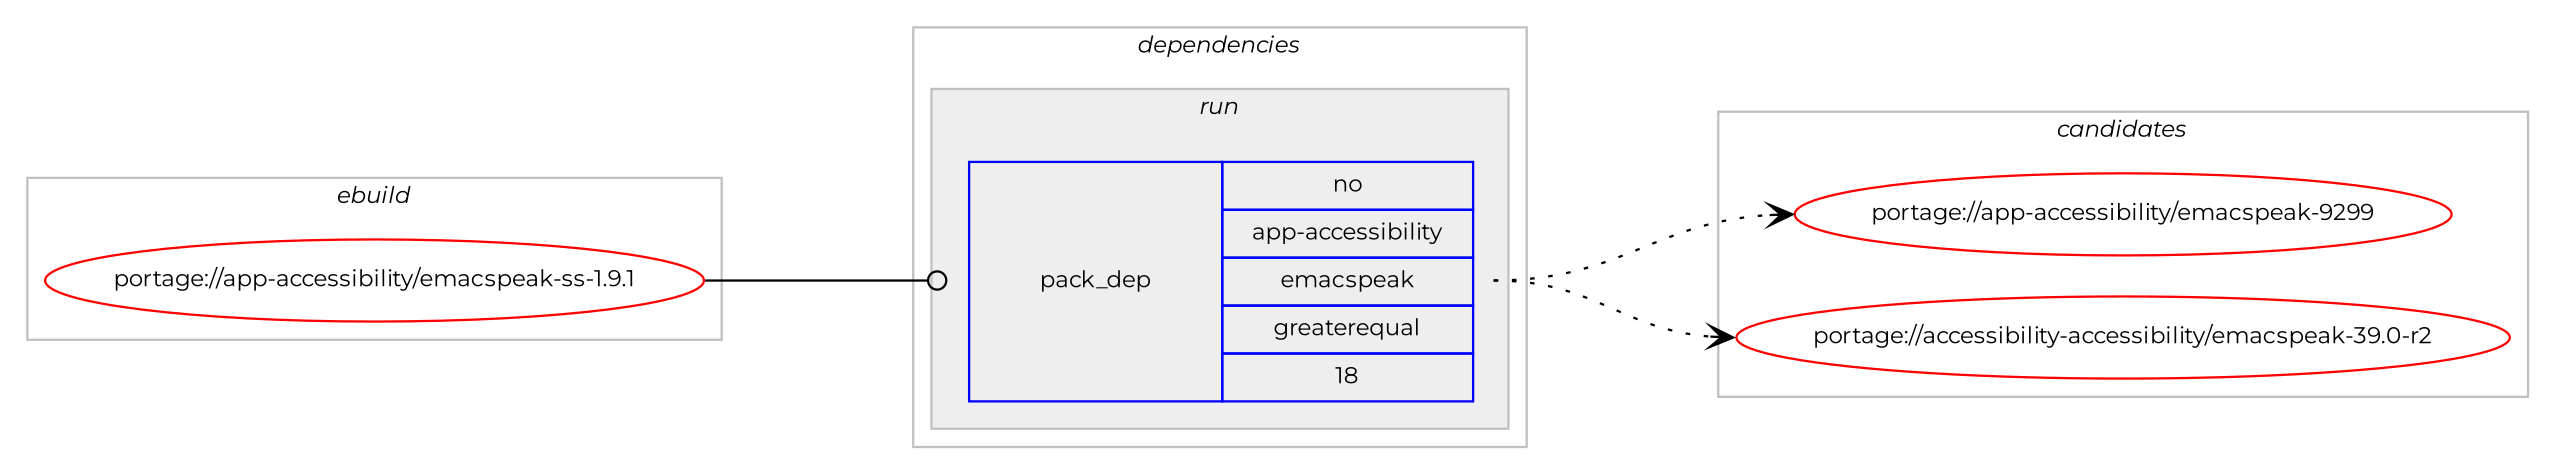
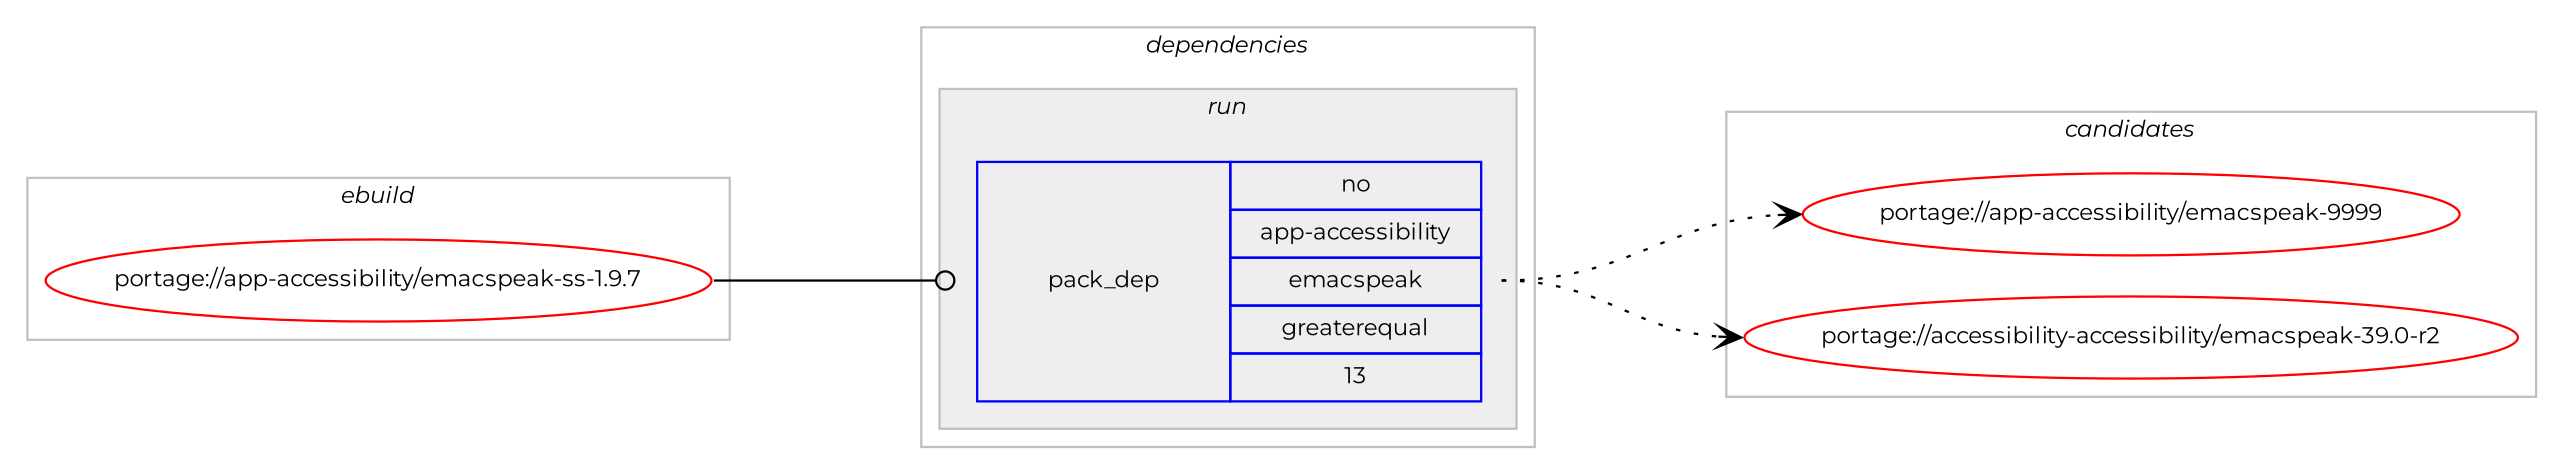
node "portage://app-accessibility/emacspeak-9299": label "portage://app-accessibility/emacspeak-9299" -> "portage://app-accessibility/emacspeak-9999"
node "portage://app-accessibility/emacspeak-ss-1.9.1": label "portage://app-accessibility/emacspeak-ss-1.9.1" -> "portage://app-accessibility/emacspeak-ss-1.9.7"
node "pack_dep": text "18" -> "13"
